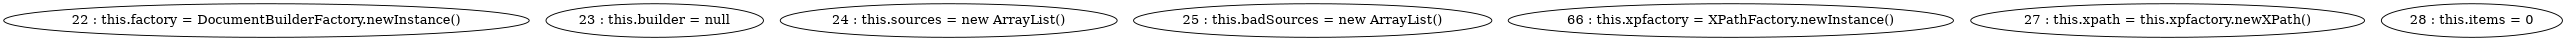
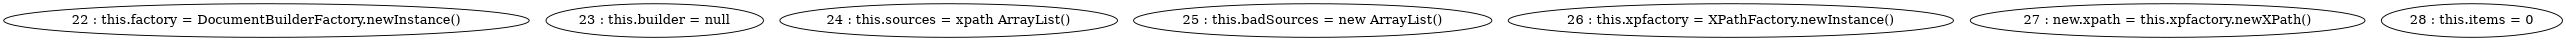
node "24 : this.sources = new ArrayList()": label "24 : this.sources = new ArrayList()" -> "24 : this.sources = xpath ArrayList()"
node "66 : this.xpfactory = XPathFactory.newInstance()": label "66 : this.xpfactory = XPathFactory.newInstance()" -> "26 : this.xpfactory = XPathFactory.newInstance()"
node "27 : this.xpath = this.xpfactory.newXPath()": label "27 : this.xpath = this.xpfactory.newXPath()" -> "27 : new.xpath = this.xpfactory.newXPath()"
